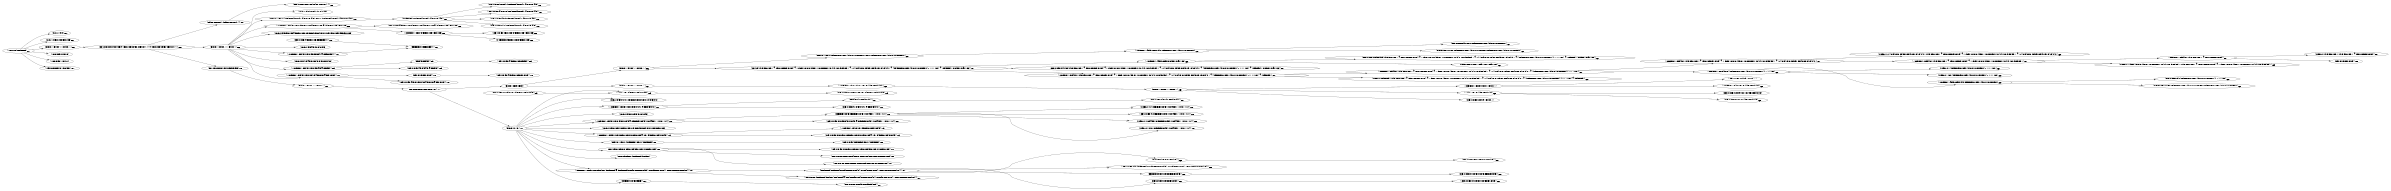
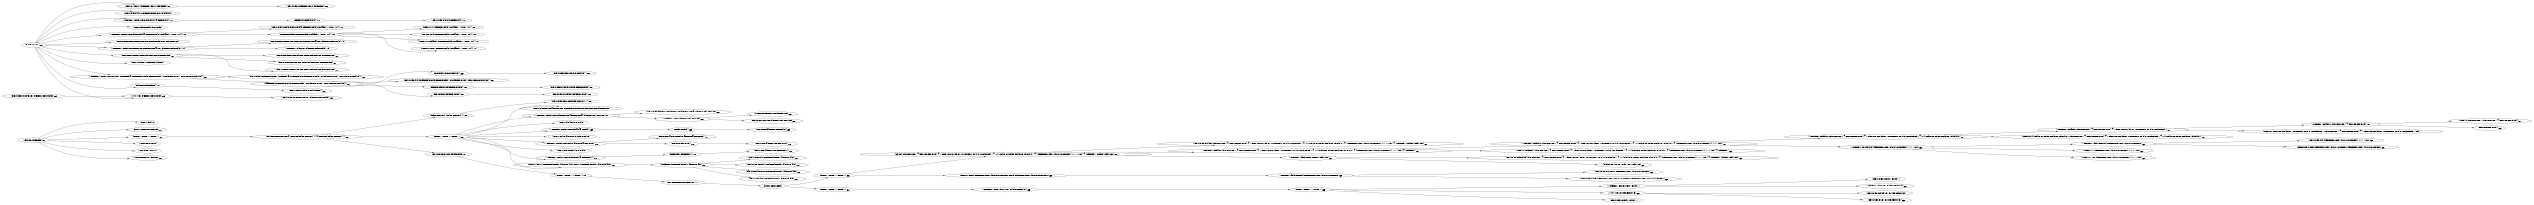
edge "(IDENTIFIER,fileResource,getBaseDir())" -> "(getBaseDir,getBaseDir())": reversed
node "(IDENTIFIER,file,File file = getFile())": removed
node "(IDENTIFIER,fu,FileUtils fu = getFileUtils())": removed
edge "(CONTROL_STRUCTURE,try,try)" -> "(BLOCK,try,try)": removed
